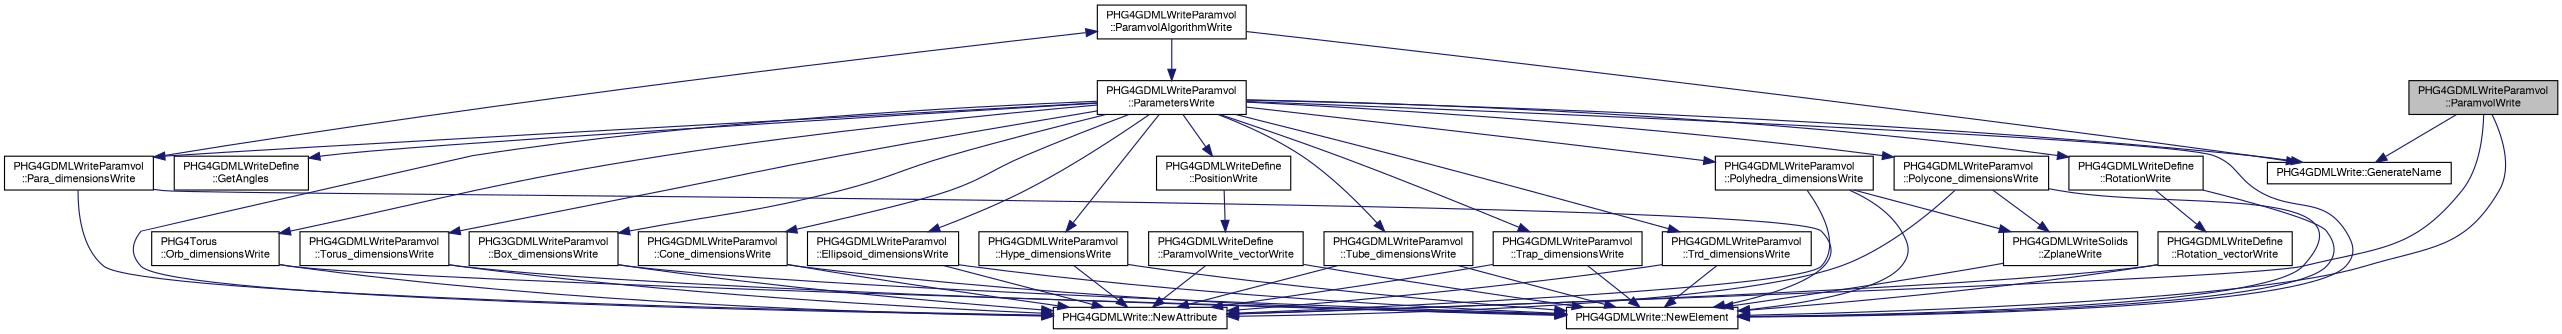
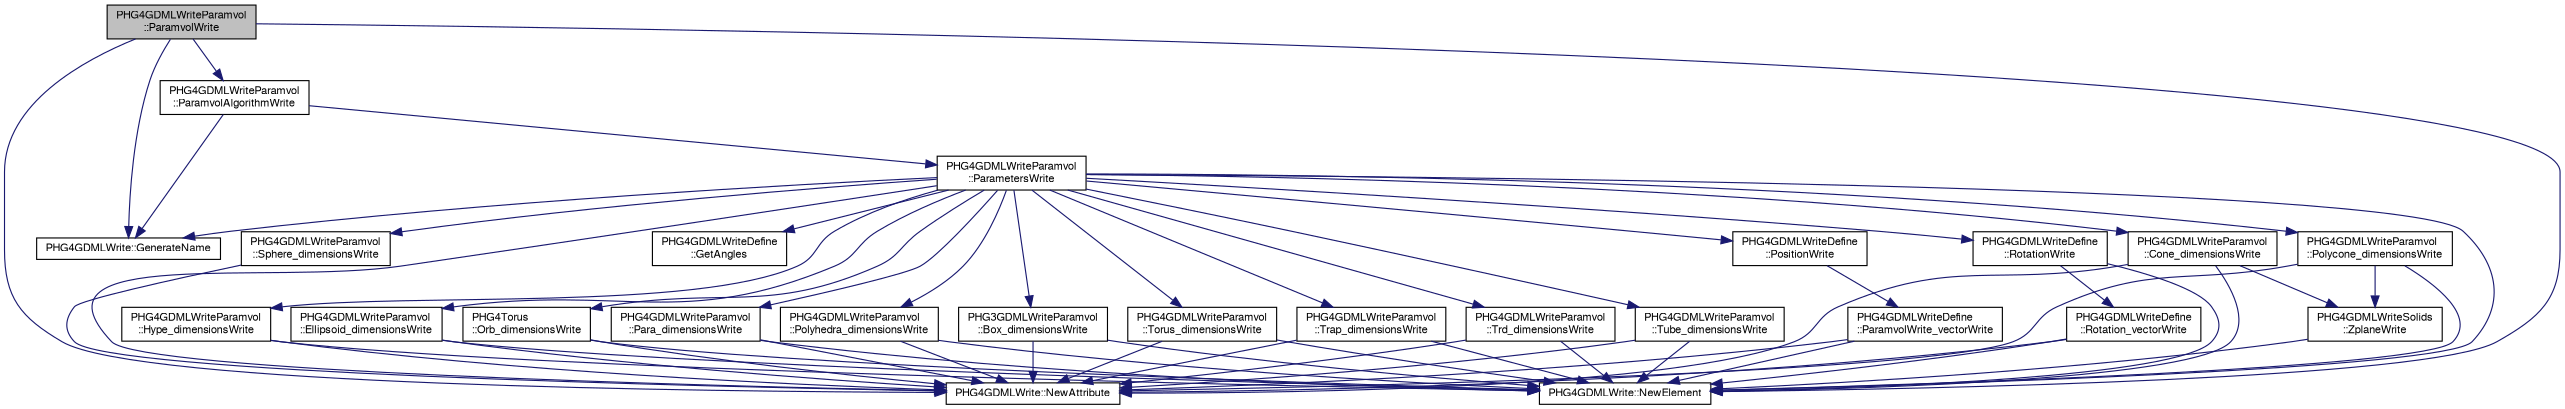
edge "PHG4GDMLWriteParamvol ::Para_dimensionsWrite" -> "PHG4GDMLWriteParamvol ::ParamvolAlgorithmWrite": now "PHG4GDMLWriteParamvol ::ParamvolWrite" -> "PHG4GDMLWriteParamvol ::ParamvolAlgorithmWrite"
edge "PHG4GDMLWriteParamvol ::Polyhedra_dimensionsWrite" -> "PHG4GDMLWriteSolids ::ZplaneWrite": now "PHG4GDMLWriteParamvol ::Cone_dimensionsWrite" -> "PHG4GDMLWriteSolids ::ZplaneWrite"
node "PHG4GDMLWriteParamvol ::Sphere_dimensionsWrite": added
